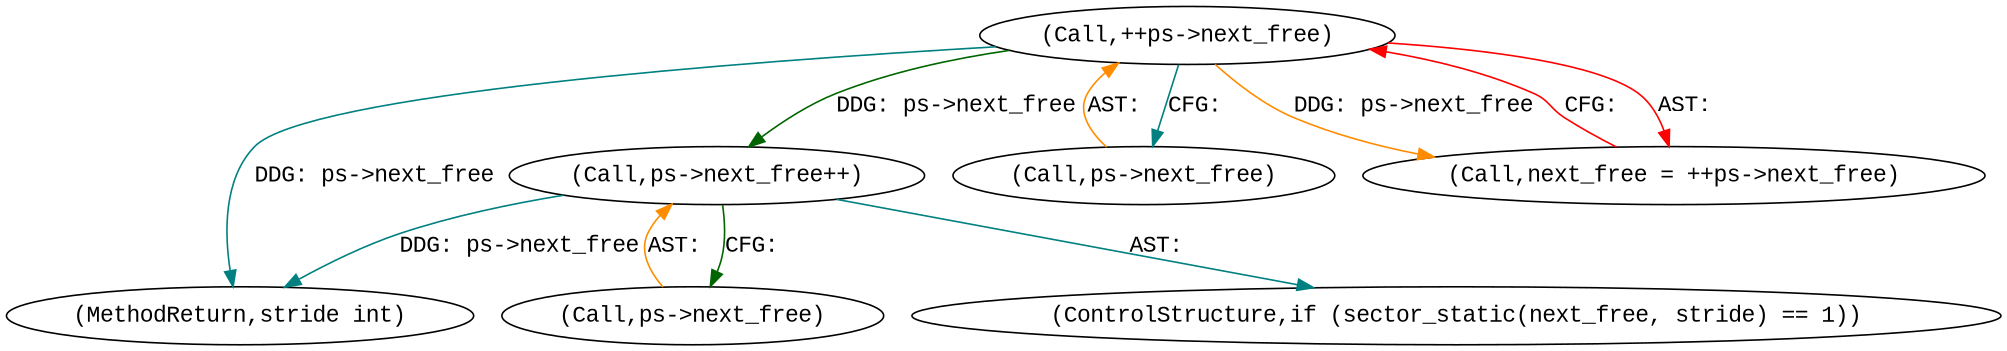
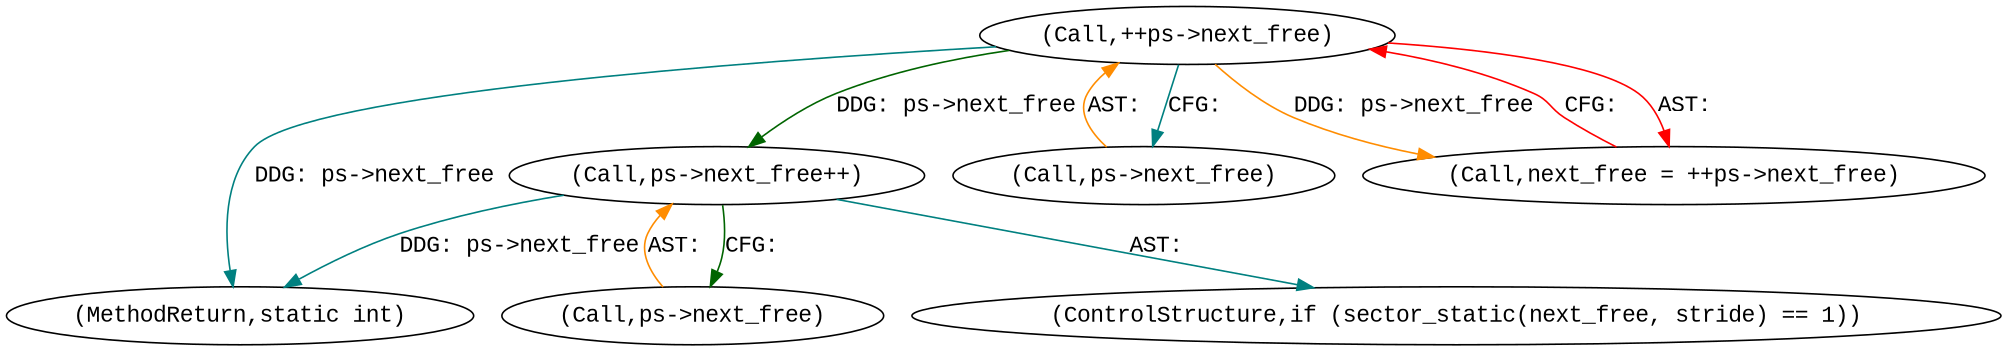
node "(MethodReturn,stride int)": label "(MethodReturn,stride int)" -> "(MethodReturn,static int)"
